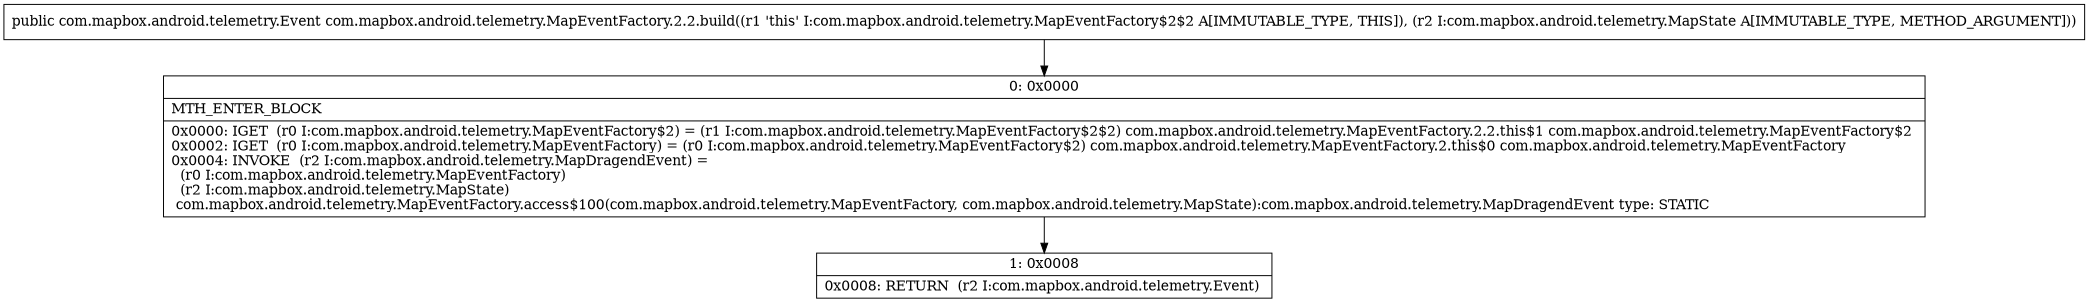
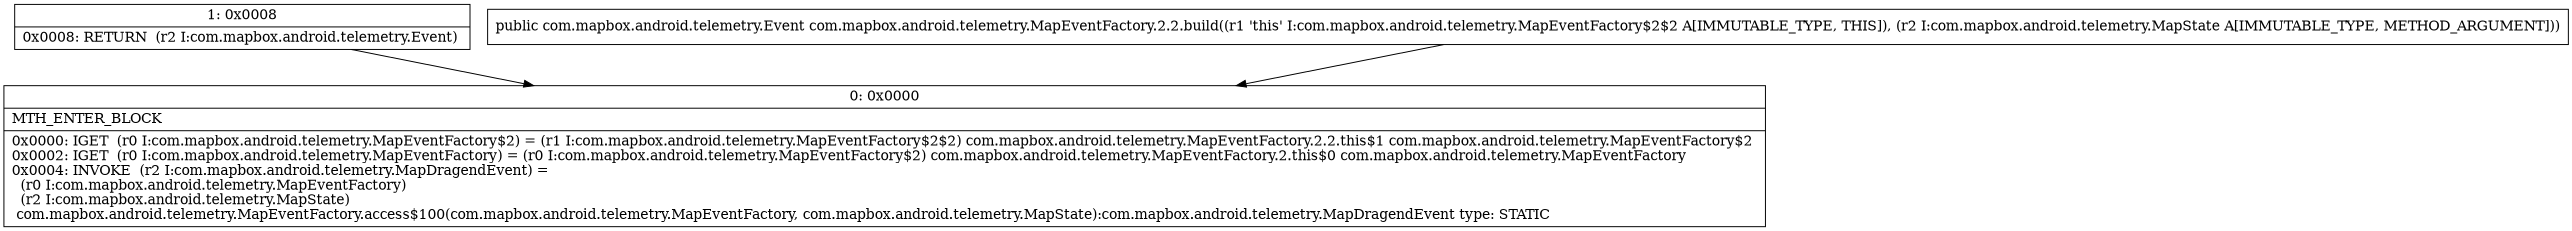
edge "0: 0x0000" -> "1: 0x0008": reversed
